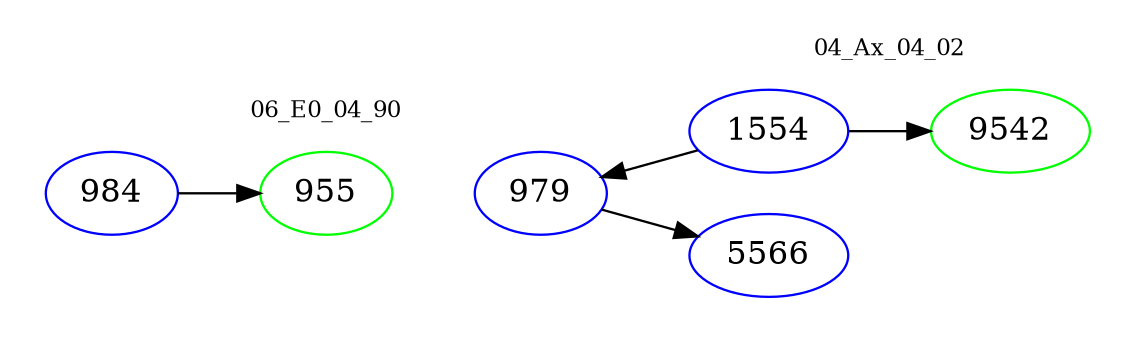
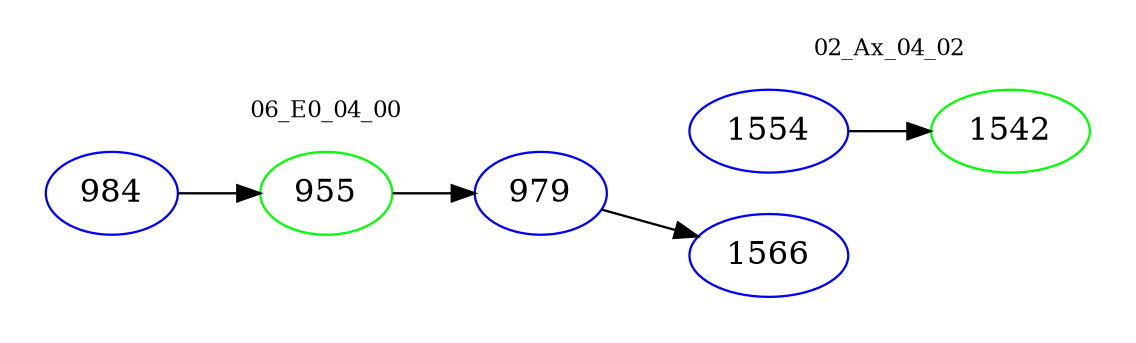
cluster "04_Ax_04_02": label "04_Ax_04_02" -> "02_Ax_04_02"
cluster "06_E0_04_90": label "06_E0_04_90" -> "06_E0_04_00"
node "9542": label "9542" -> "1542"
edge "1554" -> "979": now "955" -> "979"
node "5566": label "5566" -> "1566"
